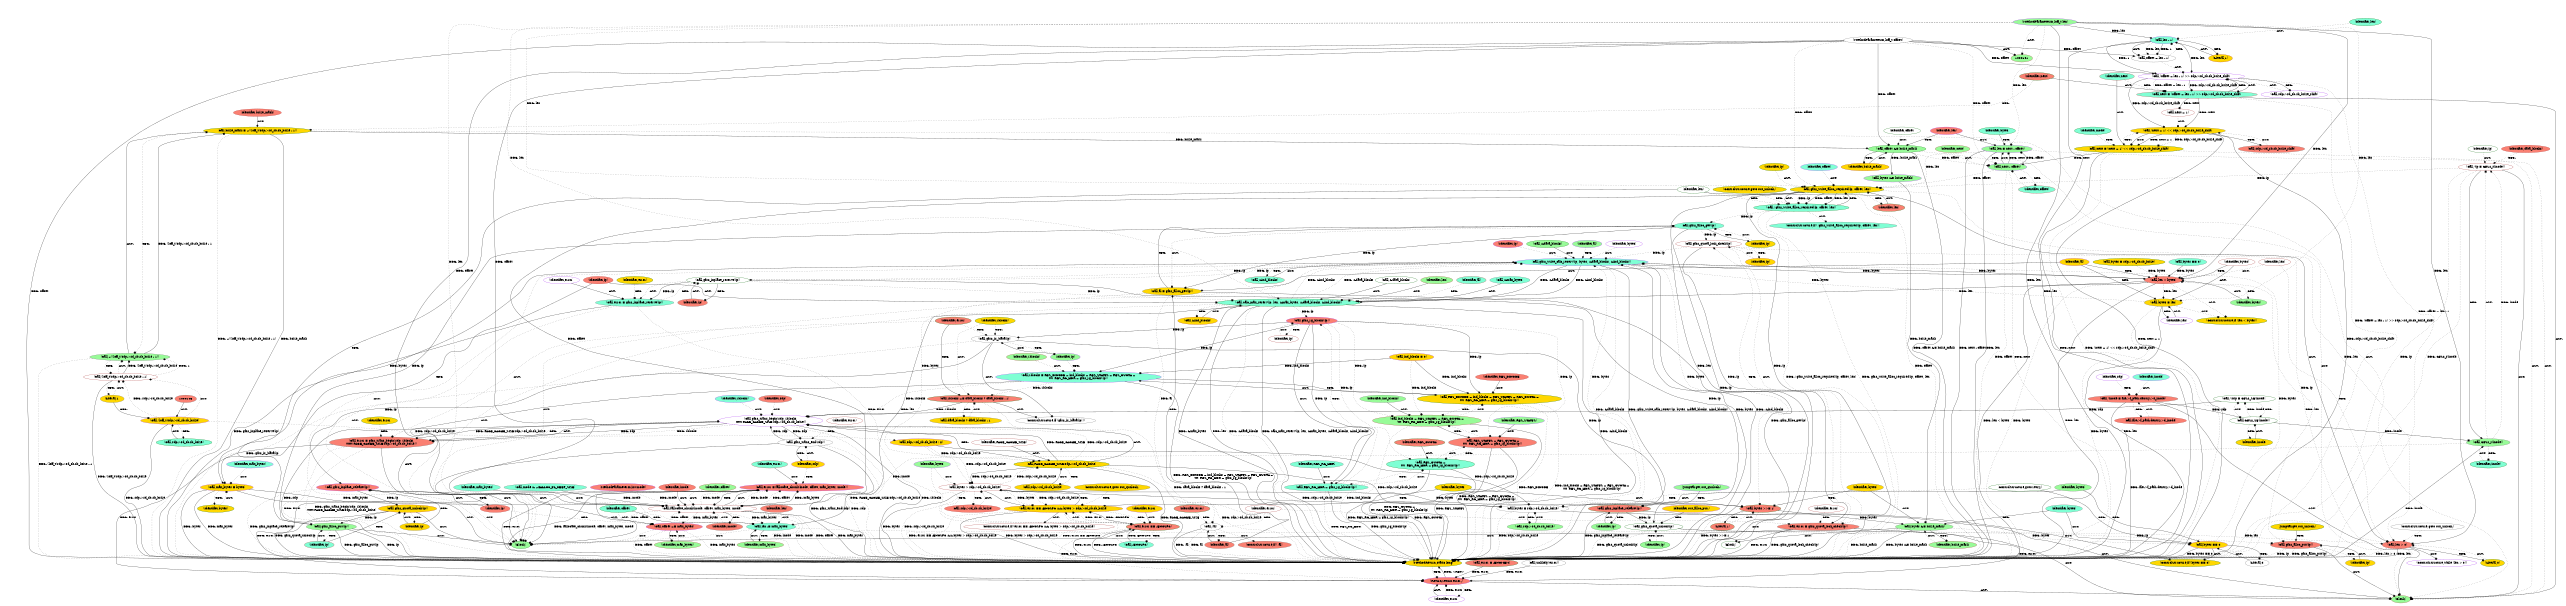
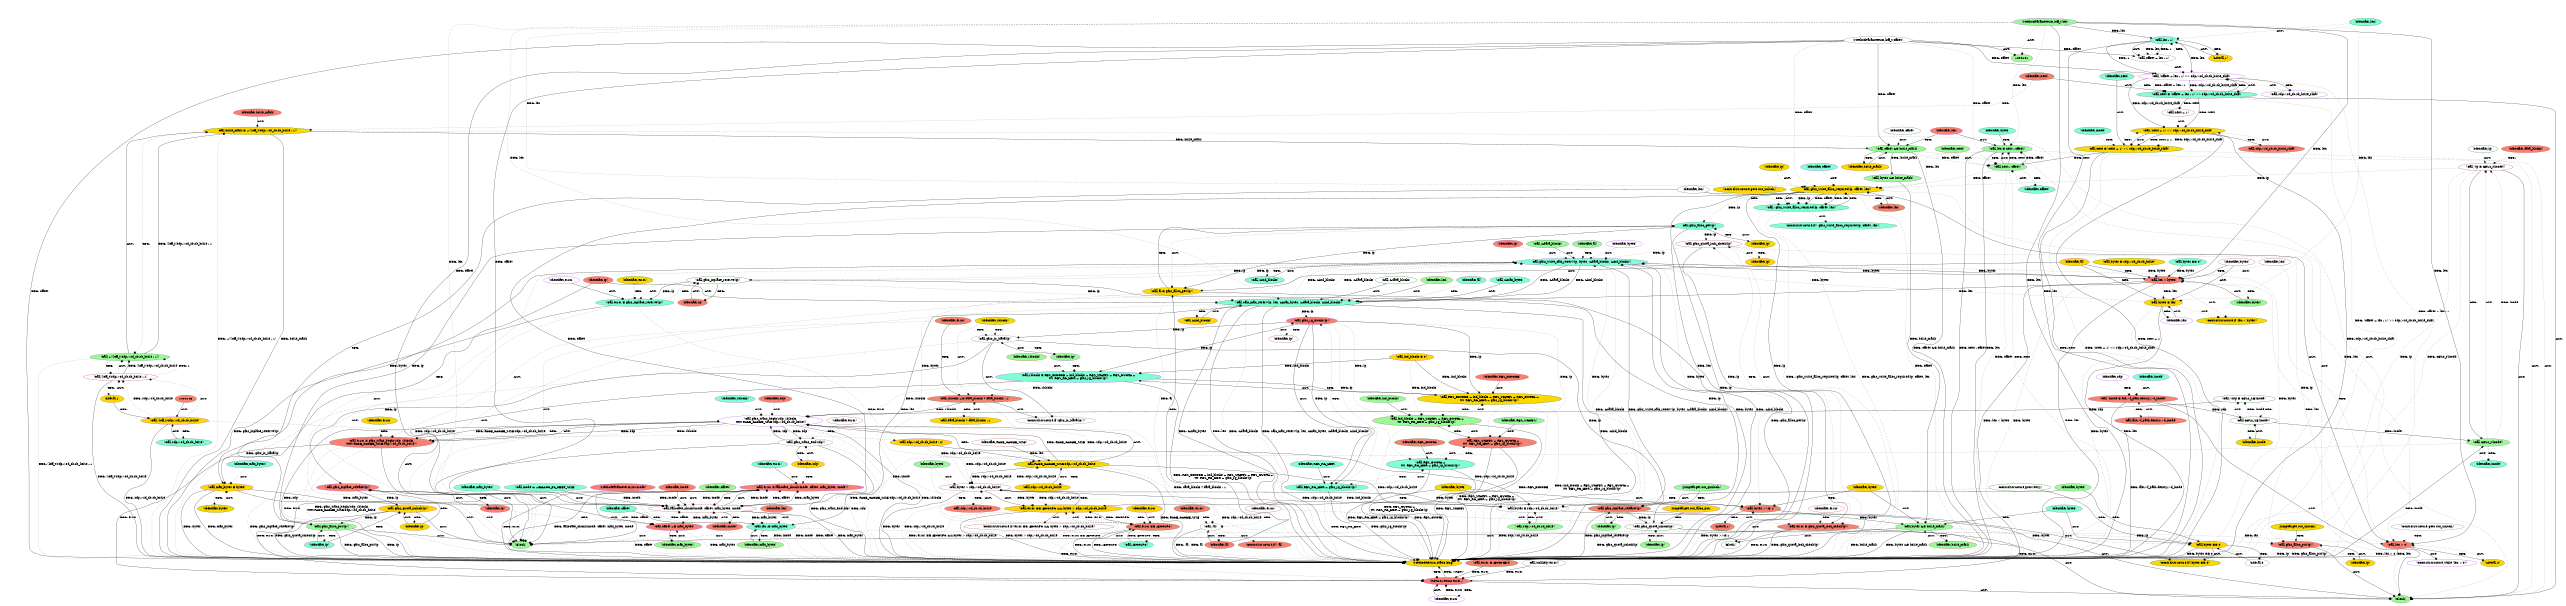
edge "(Call,!gfs2_write_alloc_required(ip, offset, len))" -> "(Call,gfs2_alloc_get(ip))": now "(Call,gfs2_write_alloc_required(ip, offset, len))" -> "(Call,gfs2_alloc_get(ip))"
edge "(Identifier,PAGE_CACHE_SIZE)" -> "(Call,PAGE_CACHE_SIZE/sdp->sd_sb.sb_bsize)": label "AST: " -> "DDG: len"
node "(ControlStructure,goto out_qunlock;)": removed
node "(Identifier,out_alloc_put:)": label "(Identifier,out_alloc_put:)" -> "(JumpTarget,out_alloc_put:)"
